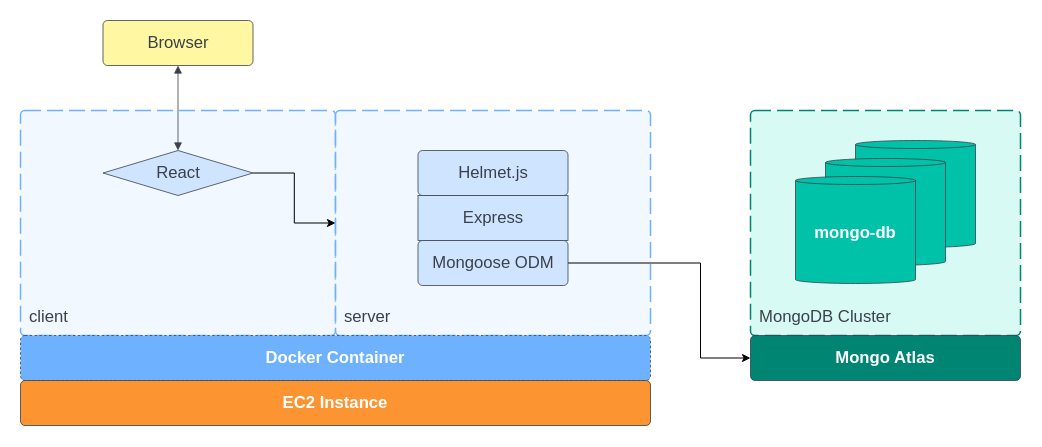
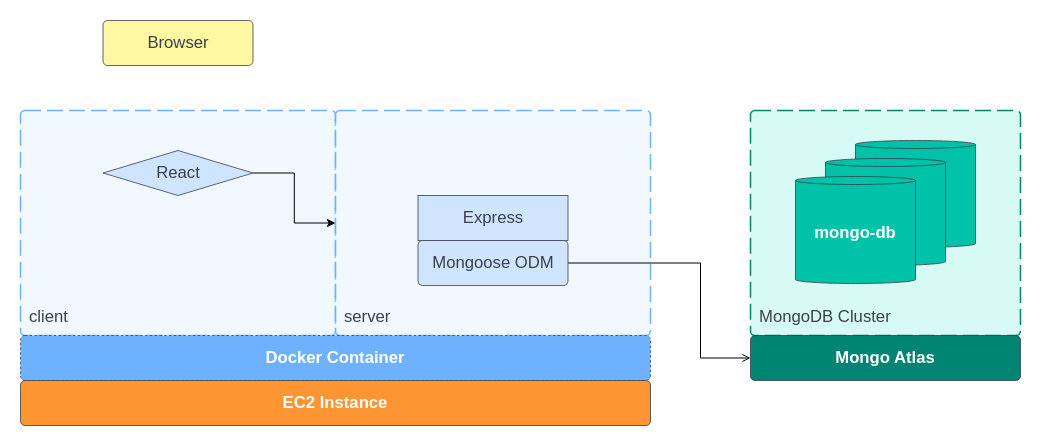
edge "Browser" -- "React": removed
node "Helmet.js": removed
edge "Mongoose ODM" -> "Mongo Atlas": arrowhead classic -> open
